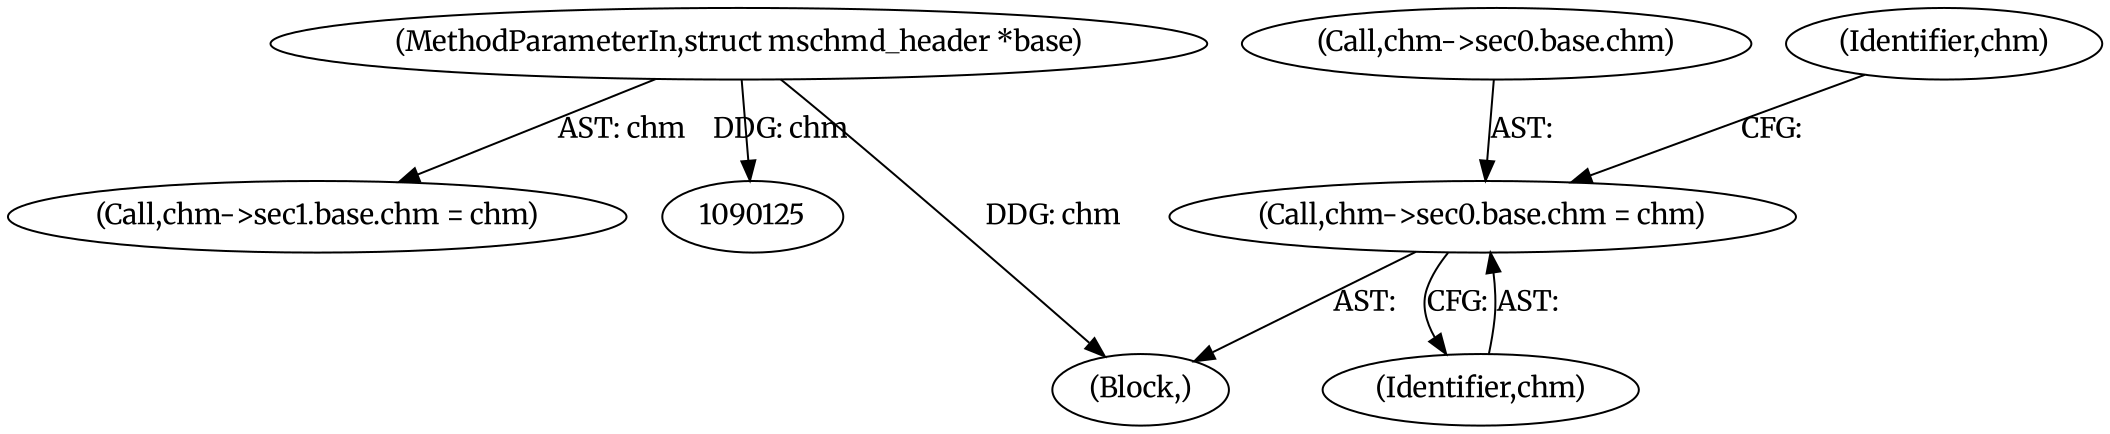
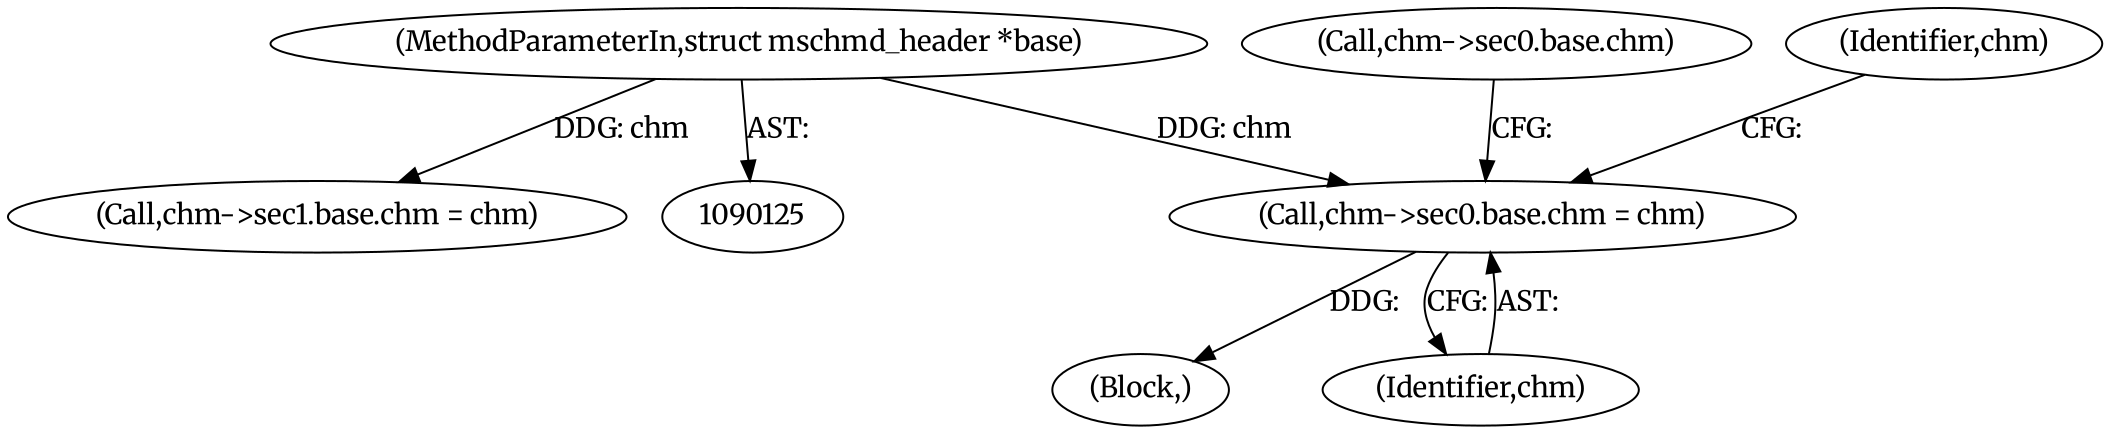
edge "(MethodParameterIn,struct mschmd_header *base)" -> "(Call,chm->sec1.base.chm = chm)": label "AST: chm" -> "DDG: chm"
edge "(MethodParameterIn,struct mschmd_header *base)" -> "1090125": label "DDG: chm" -> "AST: "
edge "(Call,chm->sec0.base.chm)" -> "(Call,chm->sec0.base.chm = chm)": label "AST: " -> "CFG: "
edge "(MethodParameterIn,struct mschmd_header *base)" -> "(Block,)": now "(MethodParameterIn,struct mschmd_header *base)" -> "(Call,chm->sec0.base.chm = chm)"
edge "(Call,chm->sec0.base.chm = chm)" -> "(Block,)": label "AST: " -> "DDG: "
